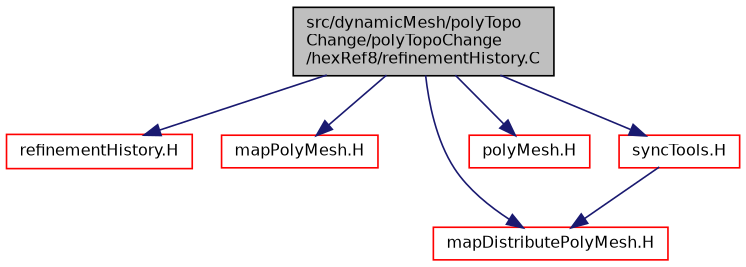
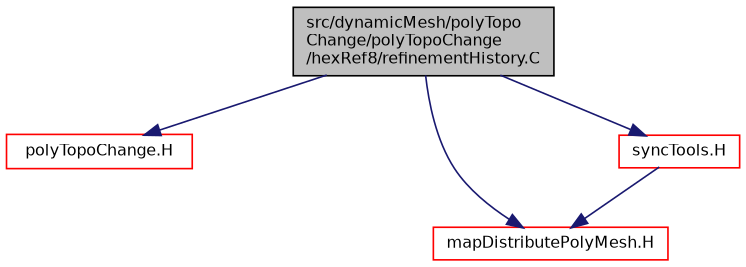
node "refinementHistory.H": label "refinementHistory.H" -> "polyTopoChange.H"
node "mapPolyMesh.H": removed
node "polyMesh.H": removed
